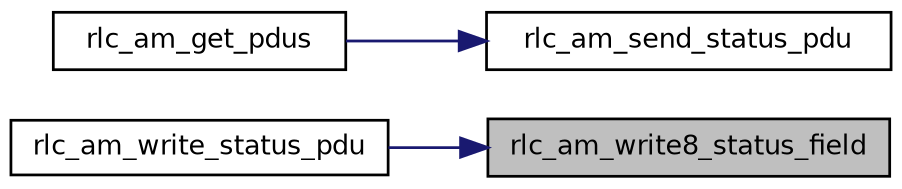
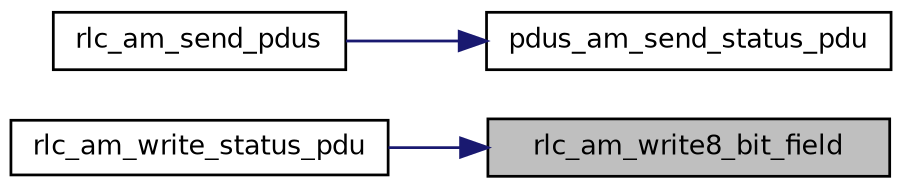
node "rlc_am_get_pdus": label "rlc_am_get_pdus" -> "rlc_am_send_pdus"
node "rlc_am_send_status_pdu": label "rlc_am_send_status_pdu" -> "pdus_am_send_status_pdu"
node "rlc_am_write8_status_field": label "rlc_am_write8_status_field" -> "rlc_am_write8_bit_field"
